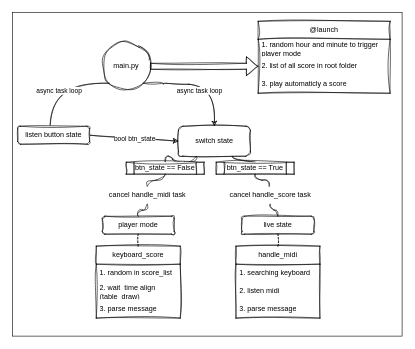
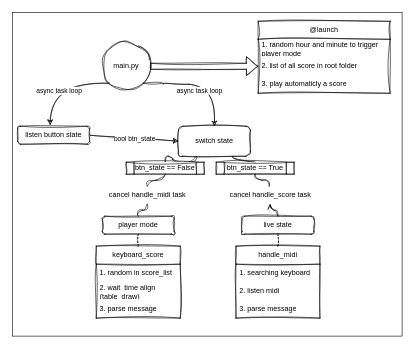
edge "main.py" -- "listen button state": arrowhead none -> classic
edge "cancel handle_score task" -- "live state": arrowhead none -> open
